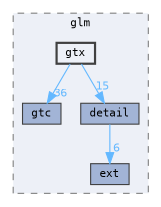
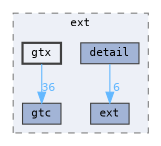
cluster "glm": label "glm" -> "ext"
edge "gtx" -> "detail": removed
